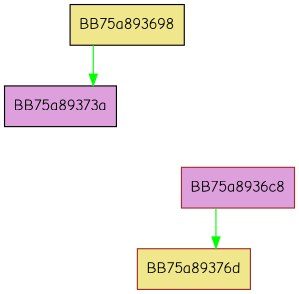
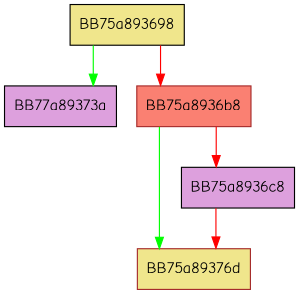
node "BB75a89373a": label "BB75a89373a" -> "BB77a89373a"
node "BB75a8936b8": added
node "BB75a8936c8": color brown -> black
edge "BB75a8936c8" -> "BB75a89376d": color green -> red
